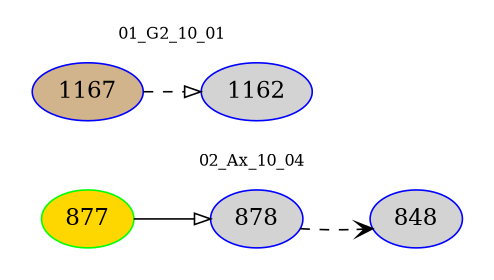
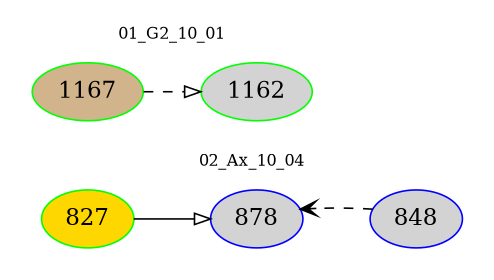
node "1167": color blue -> green
node "1162": color blue -> green
node "877": label "877" -> "827"
edge "878" -> "848": reversed
